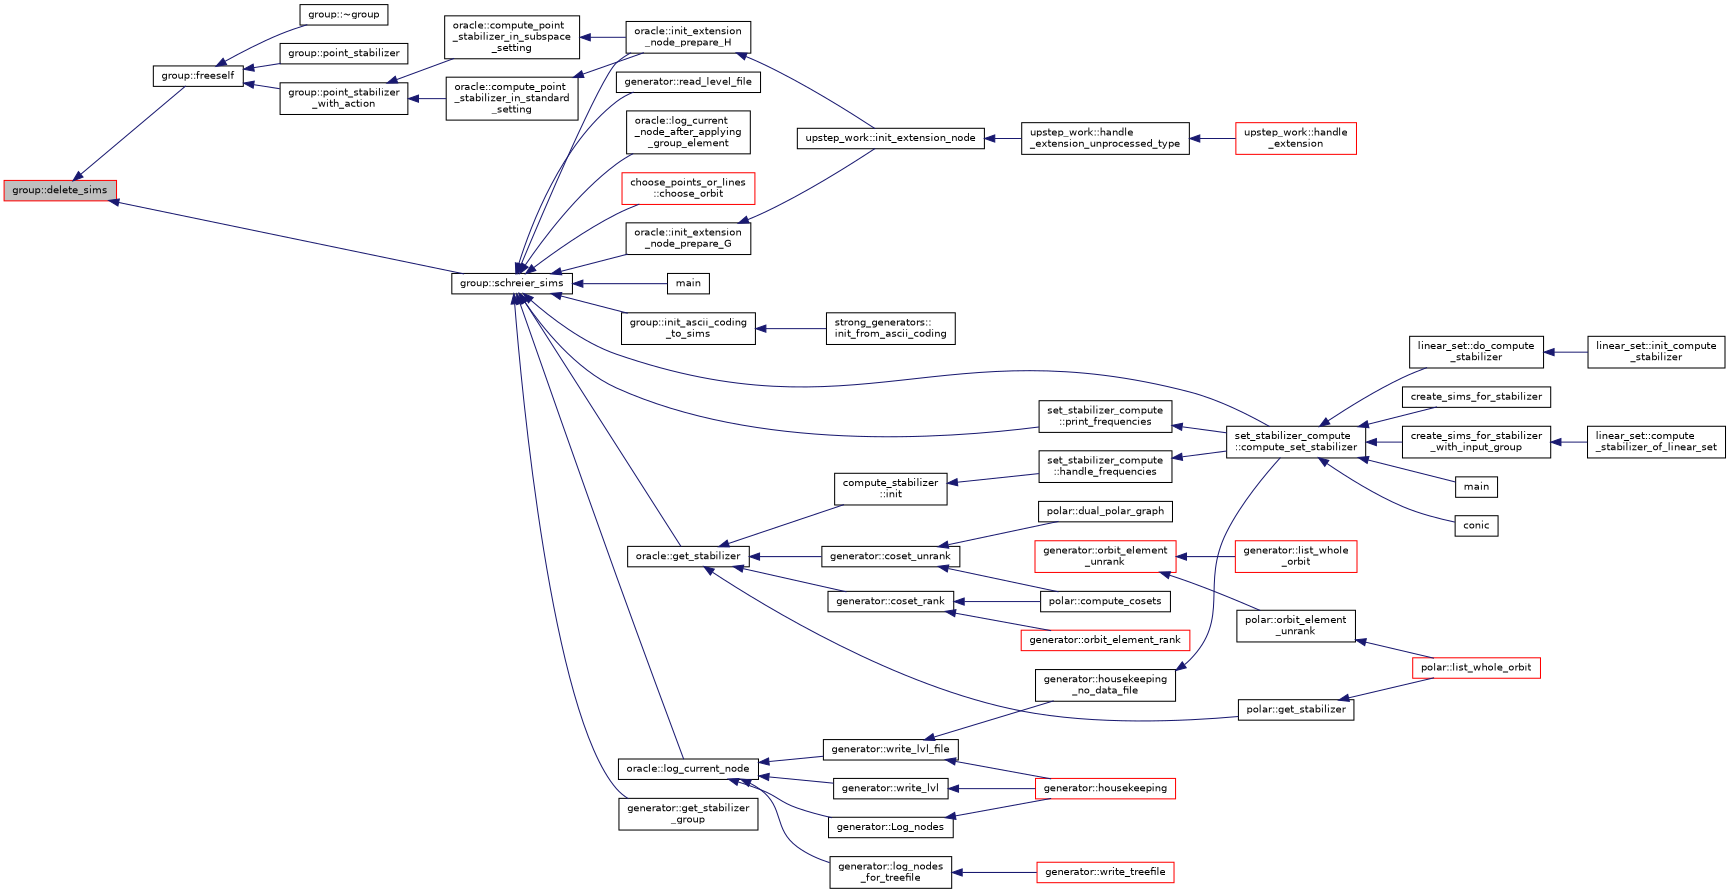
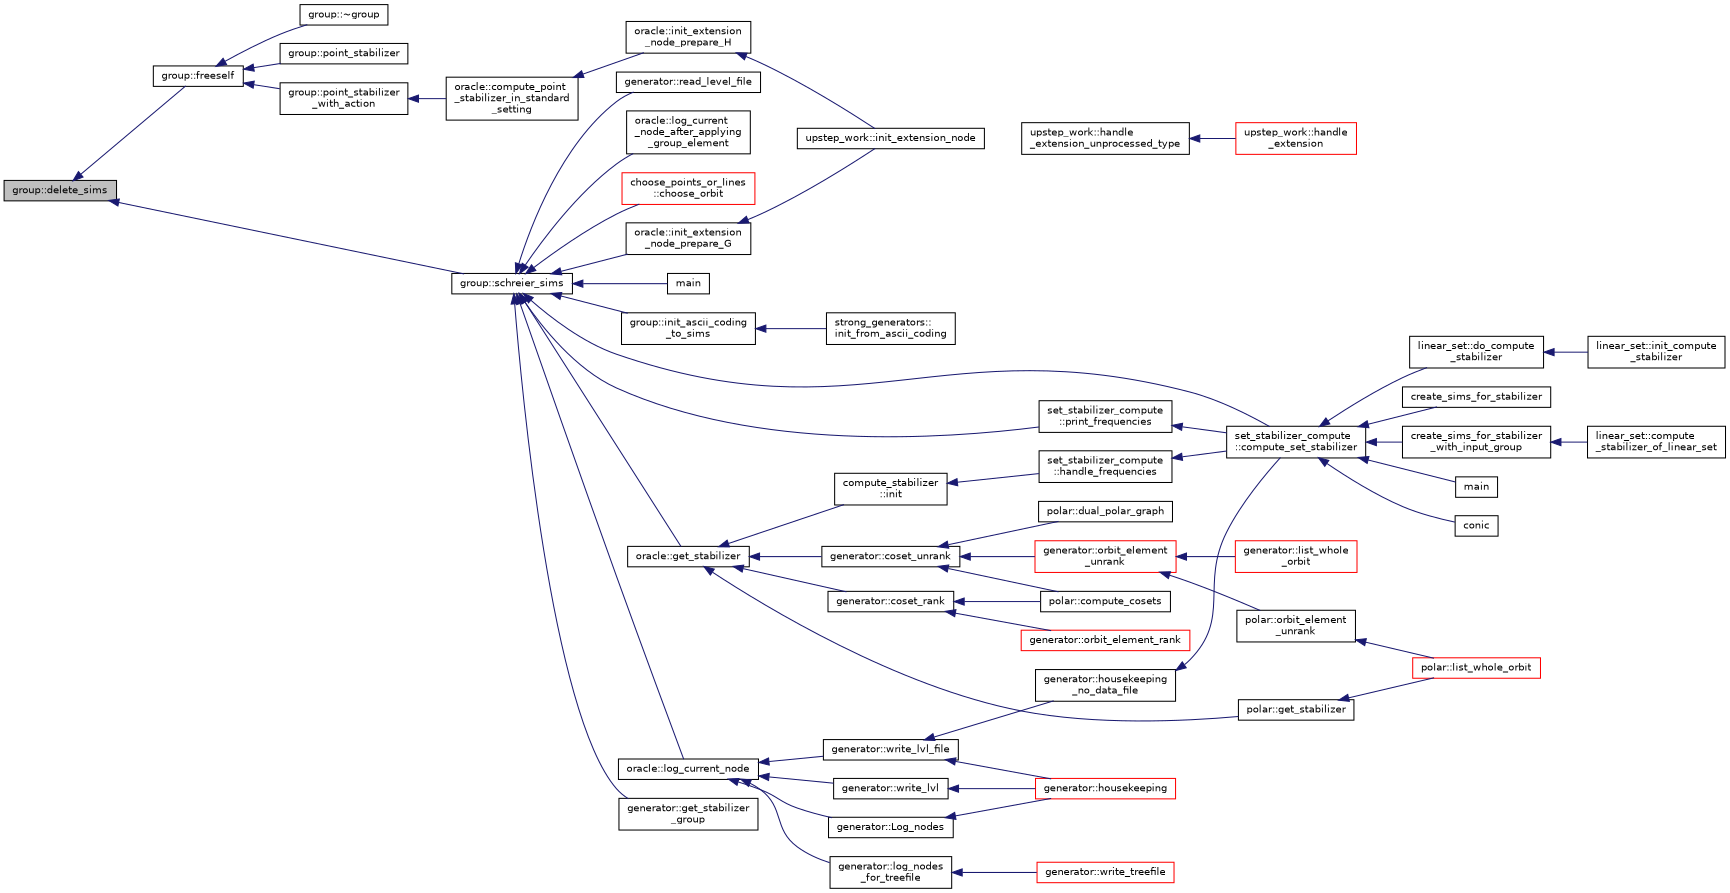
node "oracle::compute_point _stabilizer_in_subspace _setting": removed
edge "oracle::init_extension _node_prepare_H" -> "group::schreier_sims": removed
edge "upstep_work::handle _extension_unprocessed_type" -> "upstep_work::init_extension_node": removed
node "group::delete_sims": color red -> black
edge "generator::orbit_element _unrank" -> "generator::coset_unrank": added
